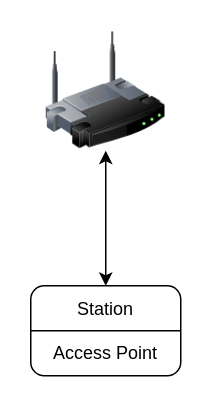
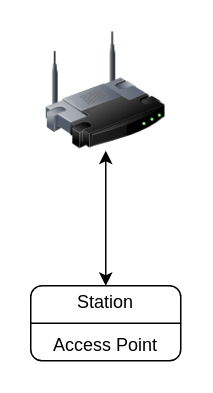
node "Station Access Point": size 150x90 -> 150x75
